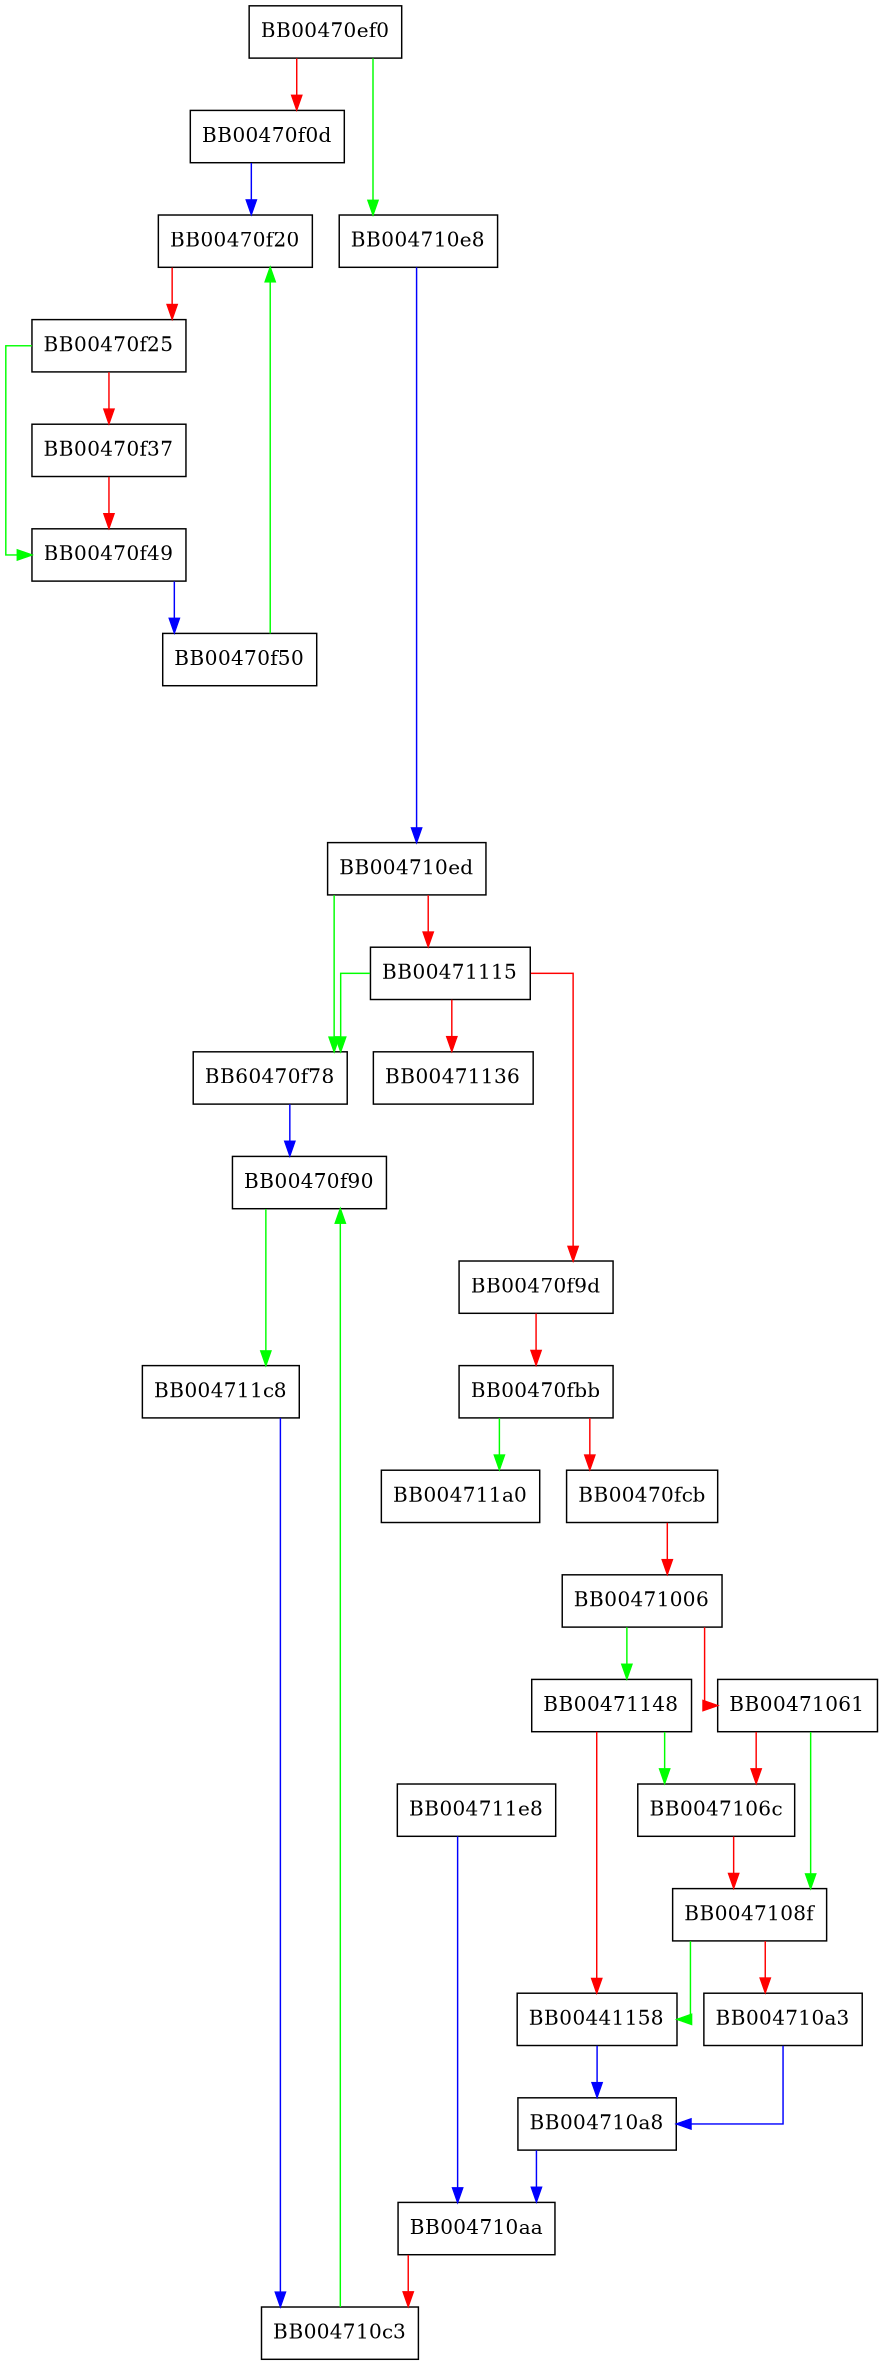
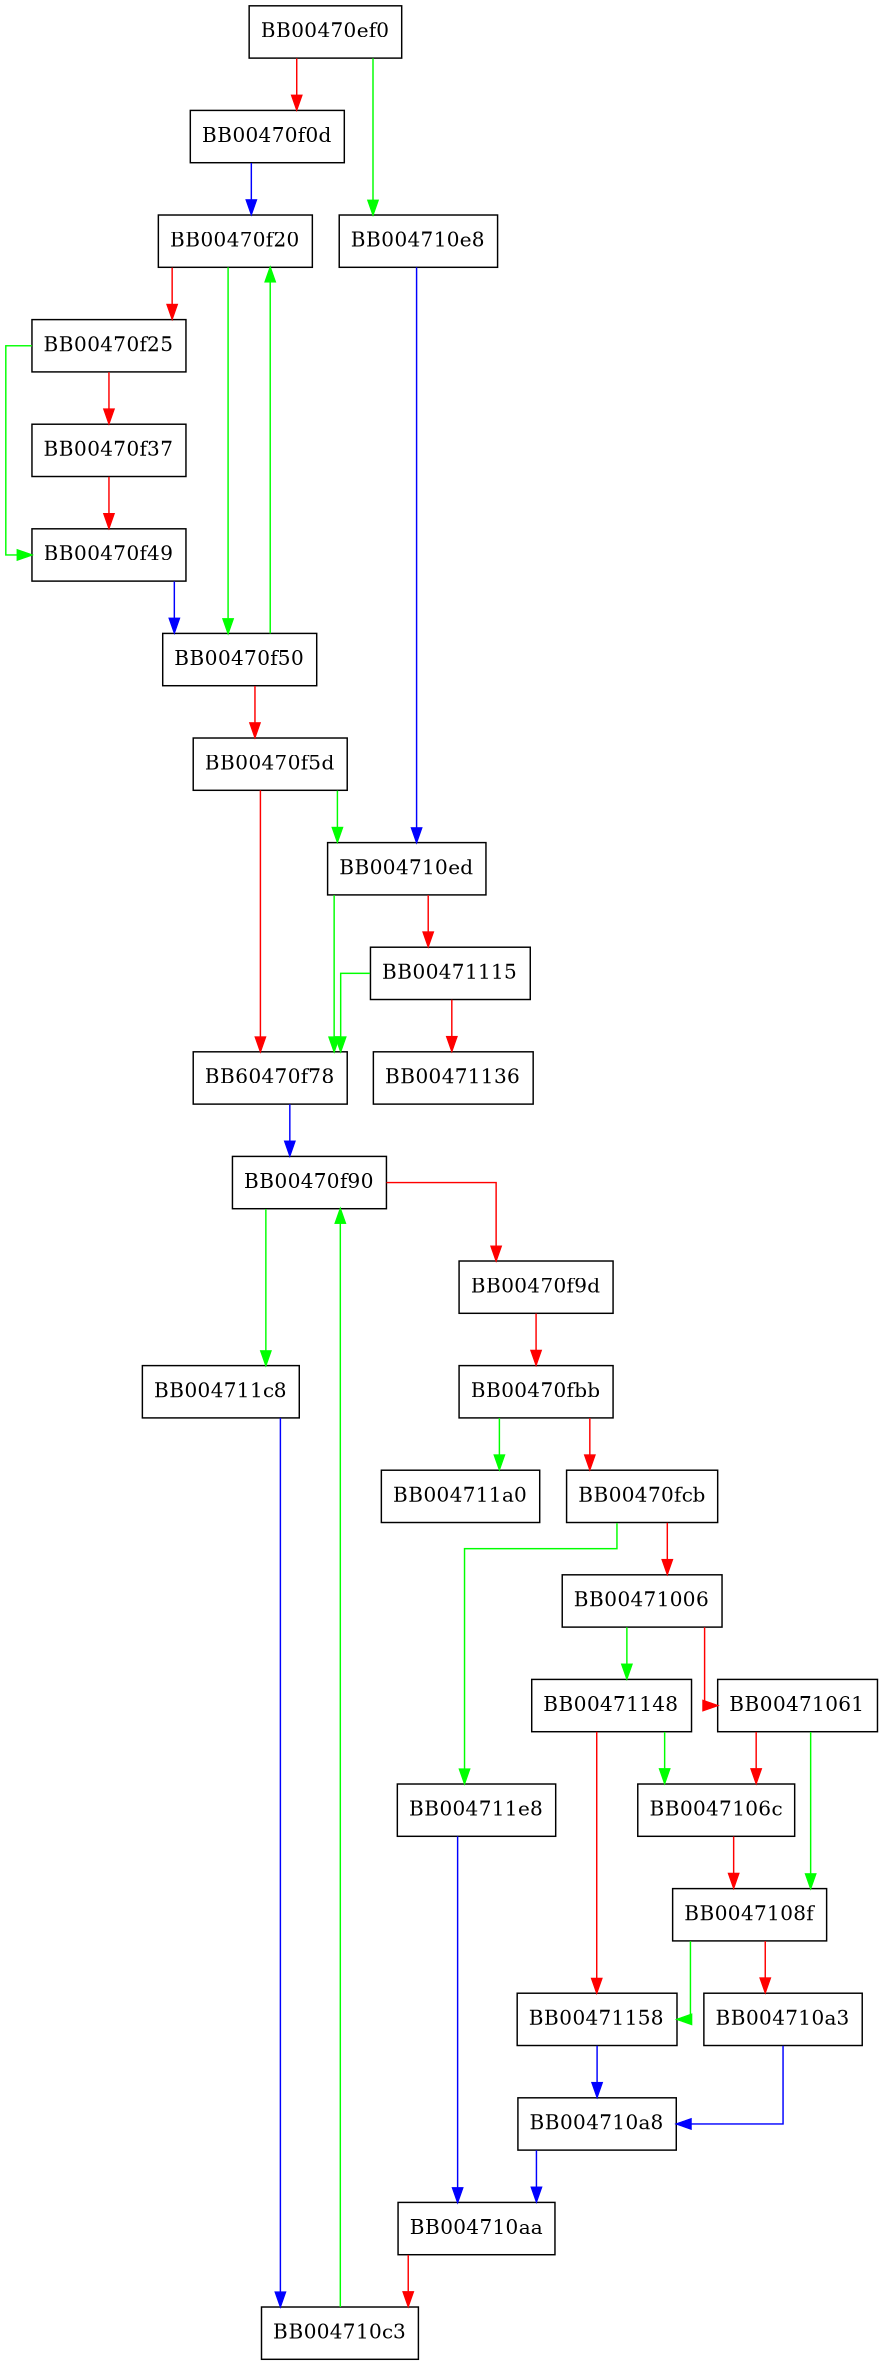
edge "BB00470f20" -> "BB00470f50": added
node "BB00470f5d": added
edge "BB00471115" -> "BB00470f9d": now "BB00470f90" -> "BB00470f9d"
edge "BB00470fcb" -> "BB004711e8": added
node "BB00441158": label "BB00441158" -> "BB00471158"
